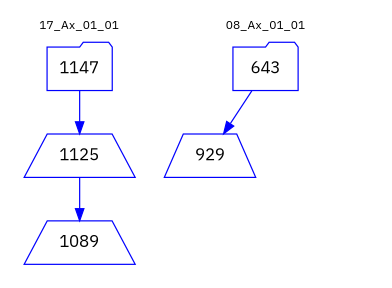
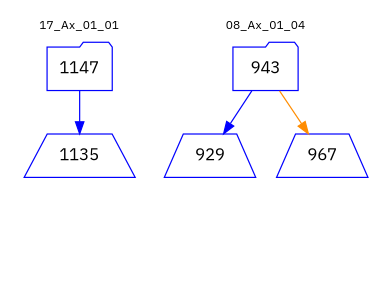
cluster "08_Ax_01_01": label "08_Ax_01_01" -> "08_Ax_01_04"
node "643": label "643" -> "943"
node "1125": label "1125" -> "1135"
node "967": added
node "1089": removed
